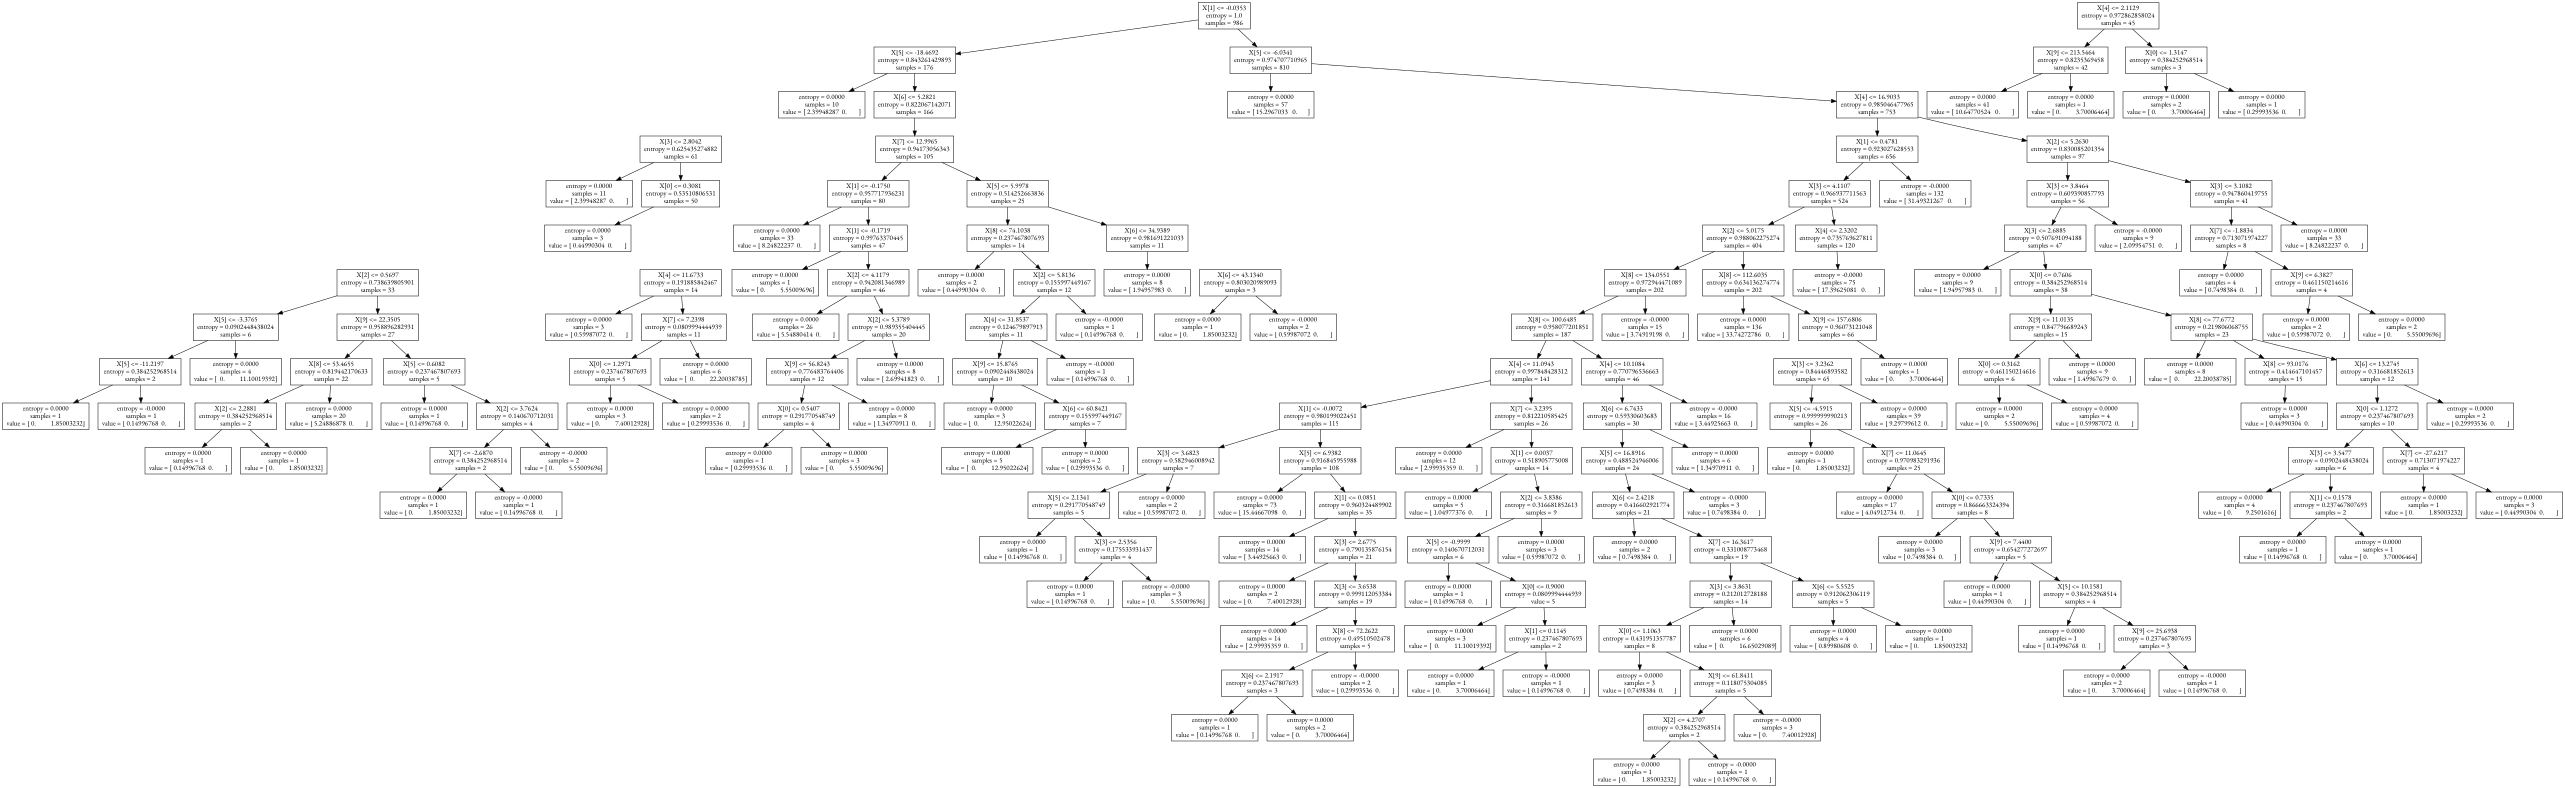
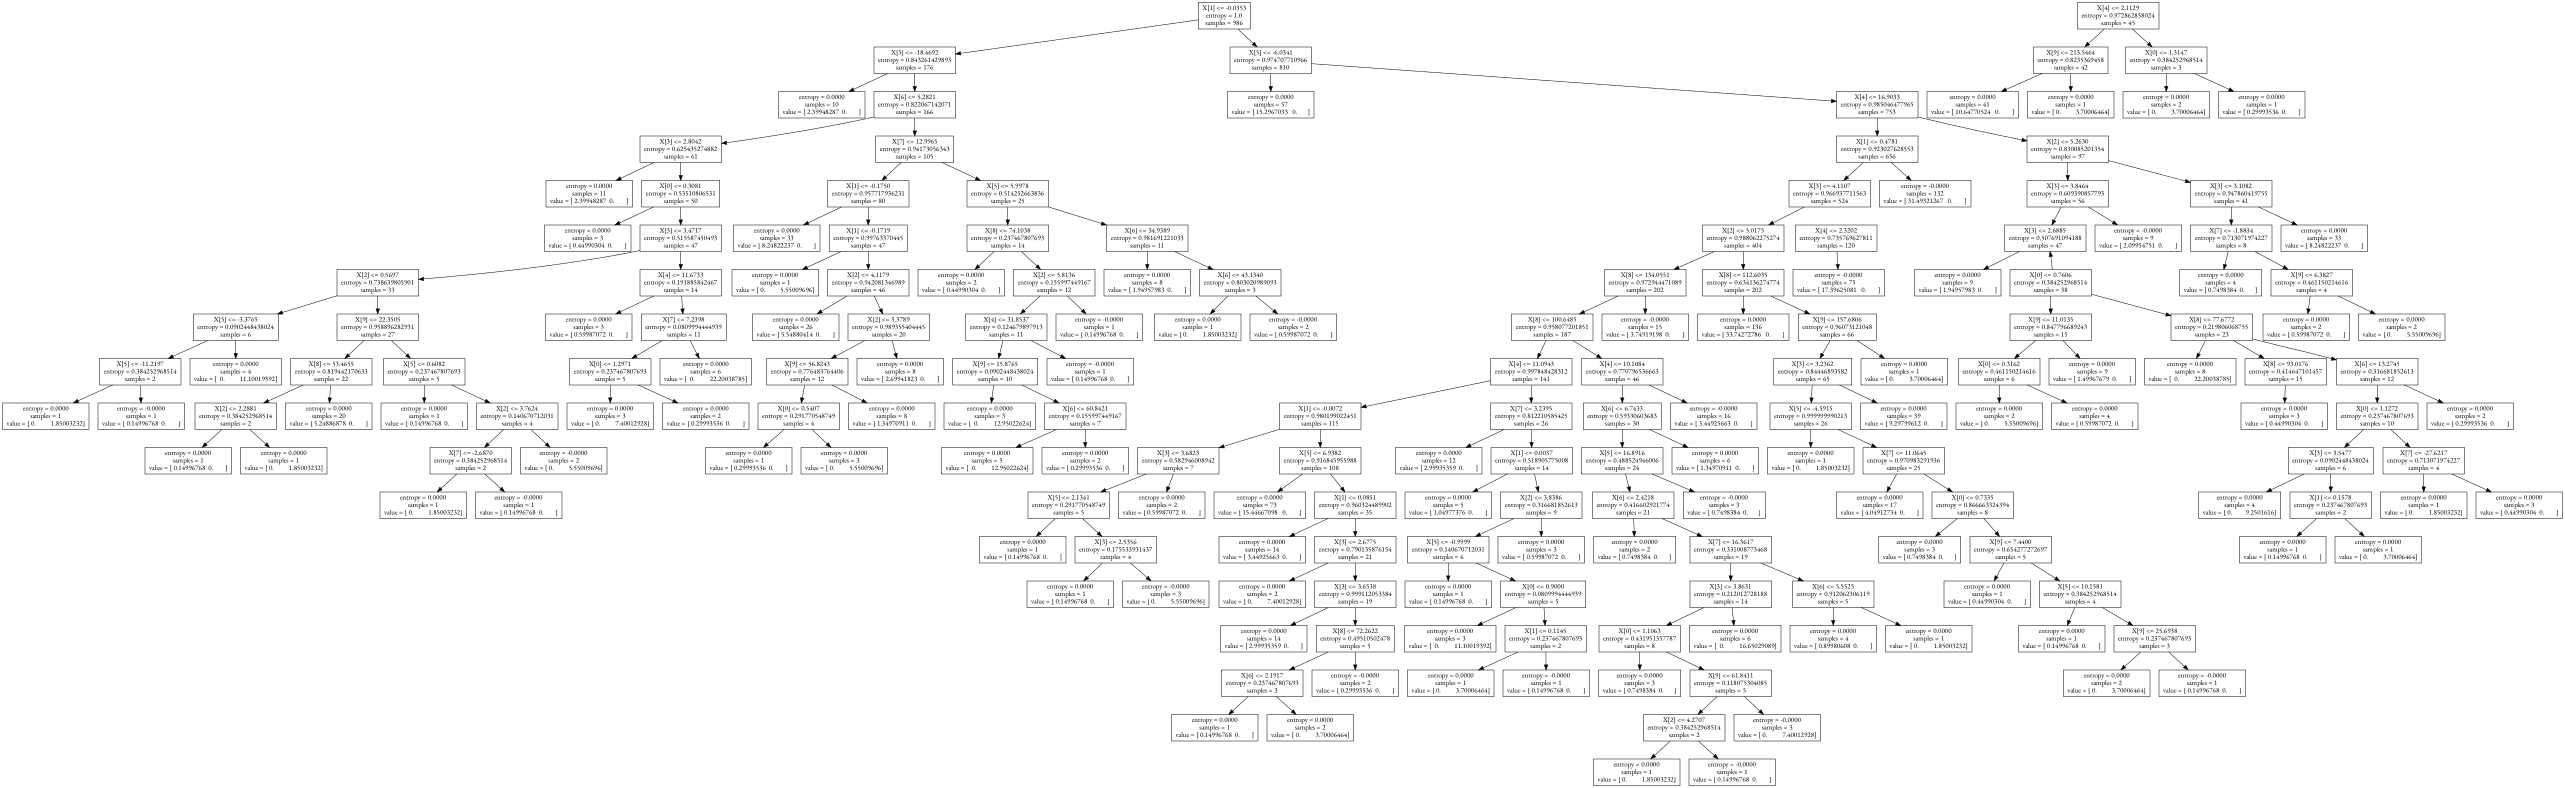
node "X[5] <= -6.0341 entropy = 0.974707710965 samples = 810": label "X[5] <= -6.0341 entropy = 0.974707710965 samples = 810" -> "X[5] <= -6.0341 entropy = 0.974707710966 samples = 810"
edge "X[6] <= 5.2821 entropy = 0.822067142071 samples = 166" -> "X[3] <= 2.8042 entropy = 0.625435274882 samples = 61": added
edge "X[3] <= 4.1107 entropy = 0.966937711563 samples = 524" -> "X[4] <= 2.3202 entropy = 0.735769627811 samples = 120": removed
node "X[3] <= 3.4717 entropy = 0.515587450493 samples = 47": added
edge "X[3] <= 2.6885 entropy = 0.507691094188 samples = 47" -> "X[0] <= 0.7606 entropy = 0.384252968514 samples = 38": reversed
edge "X[6] <= 34.9389 entropy = 0.981691221033 samples = 11" -> "X[6] <= 43.1340 entropy = 0.803020989093 samples = 3": added
edge "X[9] <= 157.6806 entropy = 0.96073121048 samples = 66" -> "X[3] <= 3.2362 entropy = 0.84446893582 samples = 65": added
node "X[0] <= 0.9000 entropy = 0.0809994444939 value = 5": label "X[0] <= 0.9000 entropy = 0.0809994444939 value = 5" -> "X[0] <= 0.9000 entropy = 0.0809994444939 samples = 5"
